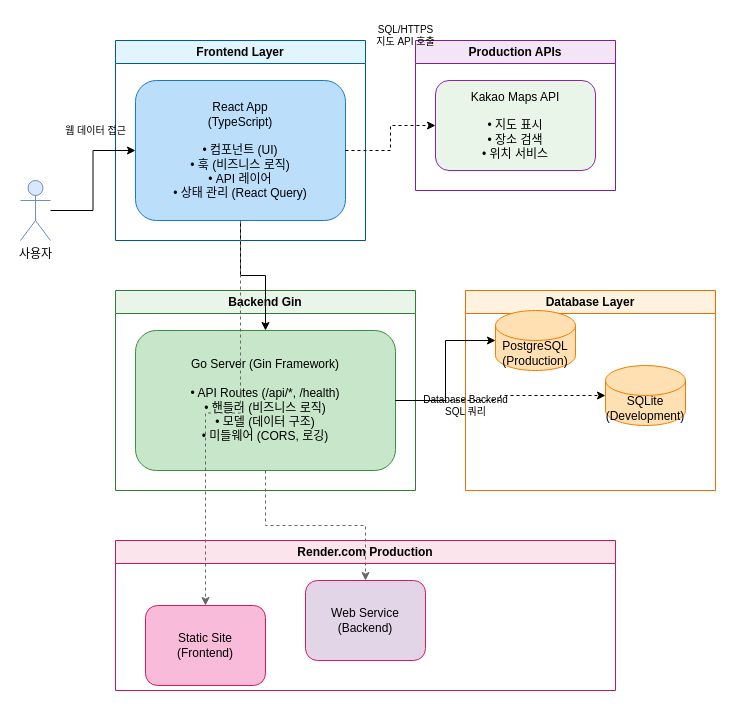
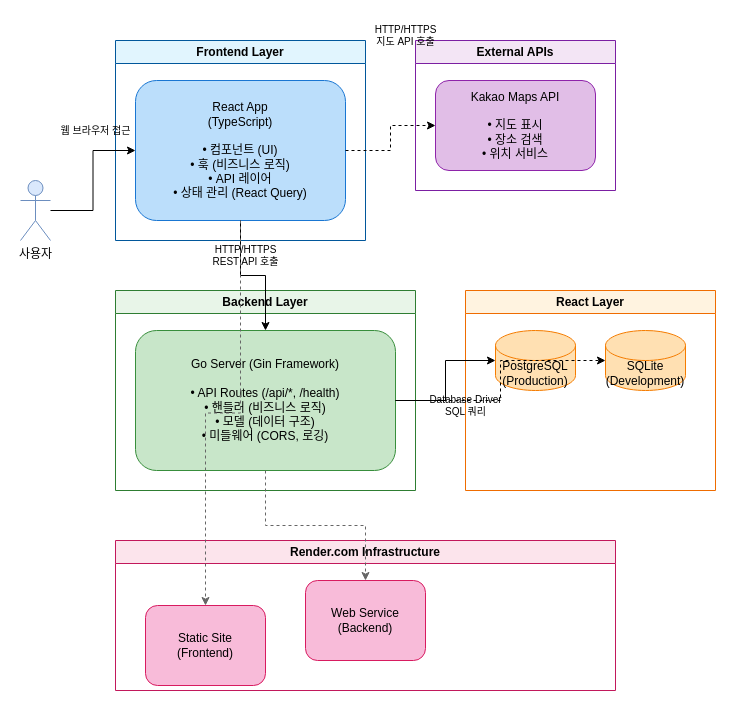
node "SQL/HTTPS 지도 API 호출": label "SQL/HTTPS 지도 API 호출" -> "HTTP/HTTPS 지도 API 호출"
node "Production APIs": label "Production APIs" -> "External APIs"
node "Kakao Maps API • 지도 표시 • 장소 검색 • 위치 서비스": fillcolor #e8f5e8 -> #e1bee7
node "웹 데이터 접근": label "웹 데이터 접근" -> "웹 브라우저 접근"
node "HTTP/HTTPS REST API 호출": added
node "Backend Gin": label "Backend Gin" -> "Backend Layer"
node "Database Layer": label "Database Layer" -> "React Layer"
node "PostgreSQL (Production)": moved (536, 341) -> (536, 361)
node "SQLite (Development)": moved (646, 396) -> (646, 361)
node "Database Backend SQL 쿼리": label "Database Backend SQL 쿼리" -> "Database Driver SQL 쿼리"
node "Render.com Production": label "Render.com Production" -> "Render.com Infrastructure"
node "Web Service (Backend)": fillcolor #e1d5e7 -> #f8bbd9
